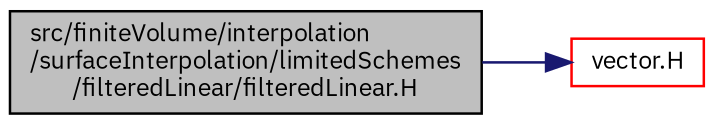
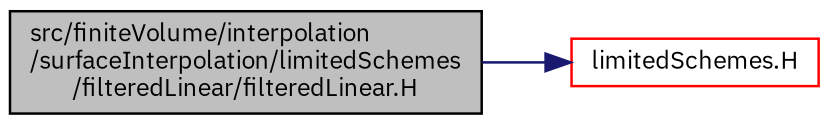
node "vector.H": label "vector.H" -> "limitedSchemes.H"
